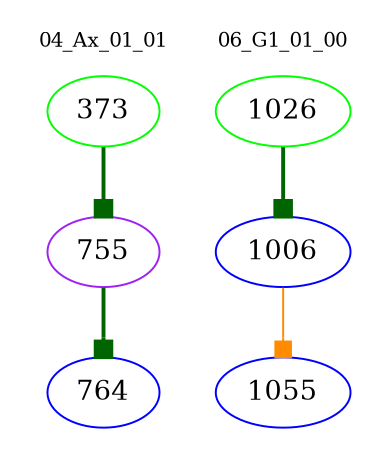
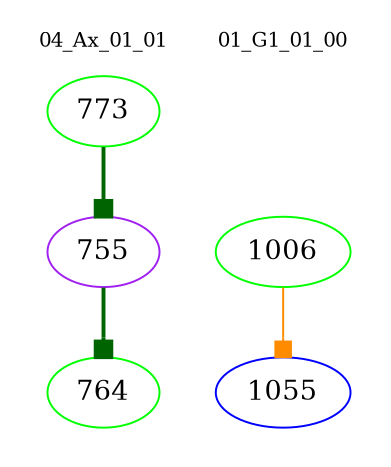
cluster "06_G1_01_00": label "06_G1_01_00" -> "01_G1_01_00"
node "373": label "373" -> "773"
node "1026": removed
node "1006": color blue -> green
node "764": color blue -> green
